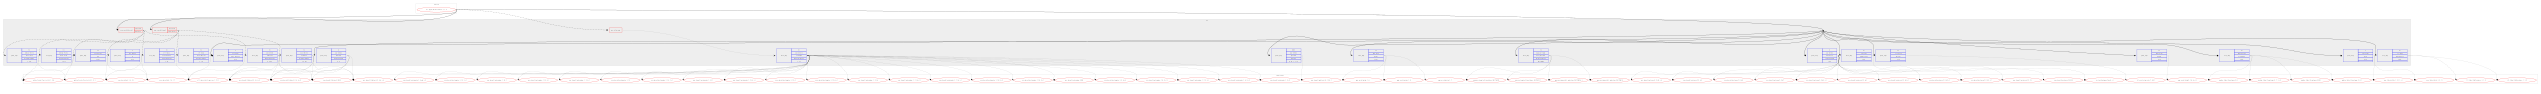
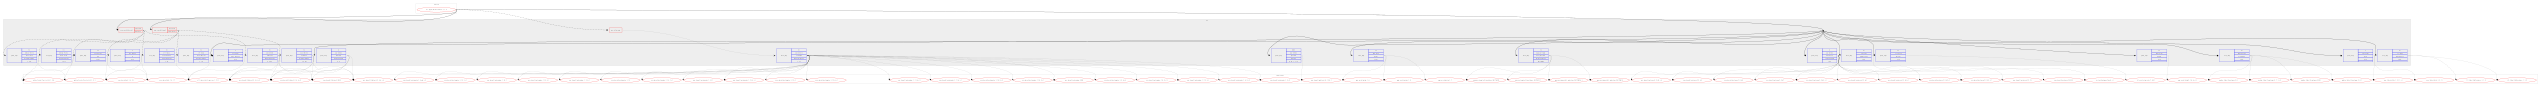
node "sys-devel/automake-1.12.6": removed
